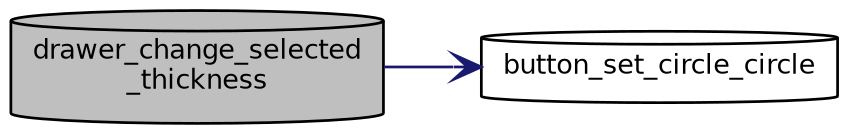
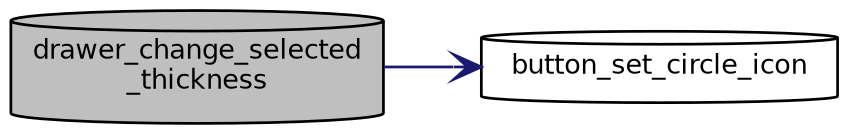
node "button_set_circle_circle": label "button_set_circle_circle" -> "button_set_circle_icon"
